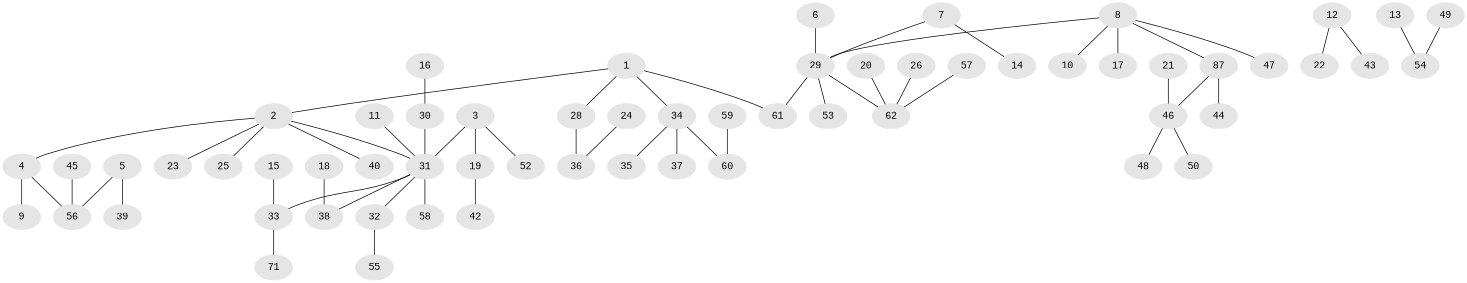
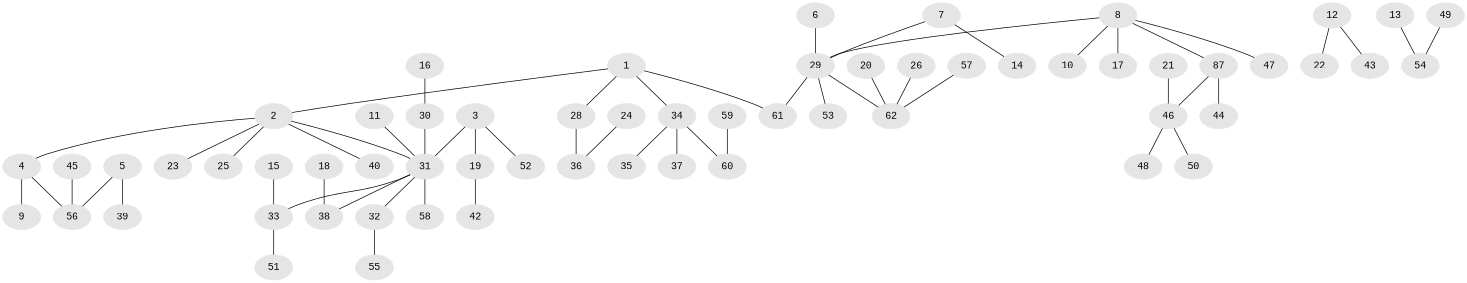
node "71": label "71" -> "51"
